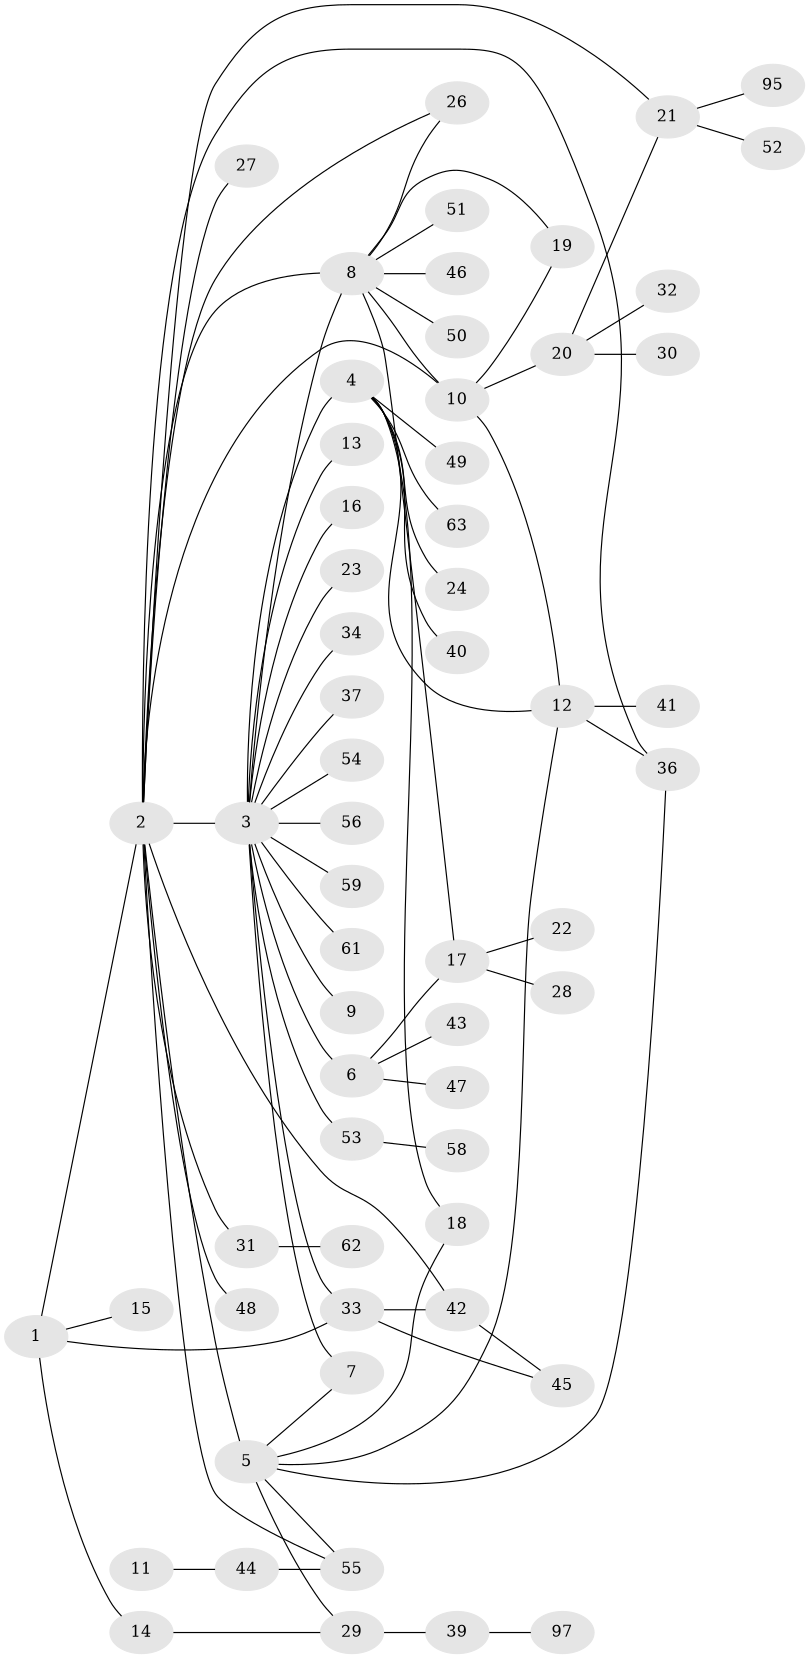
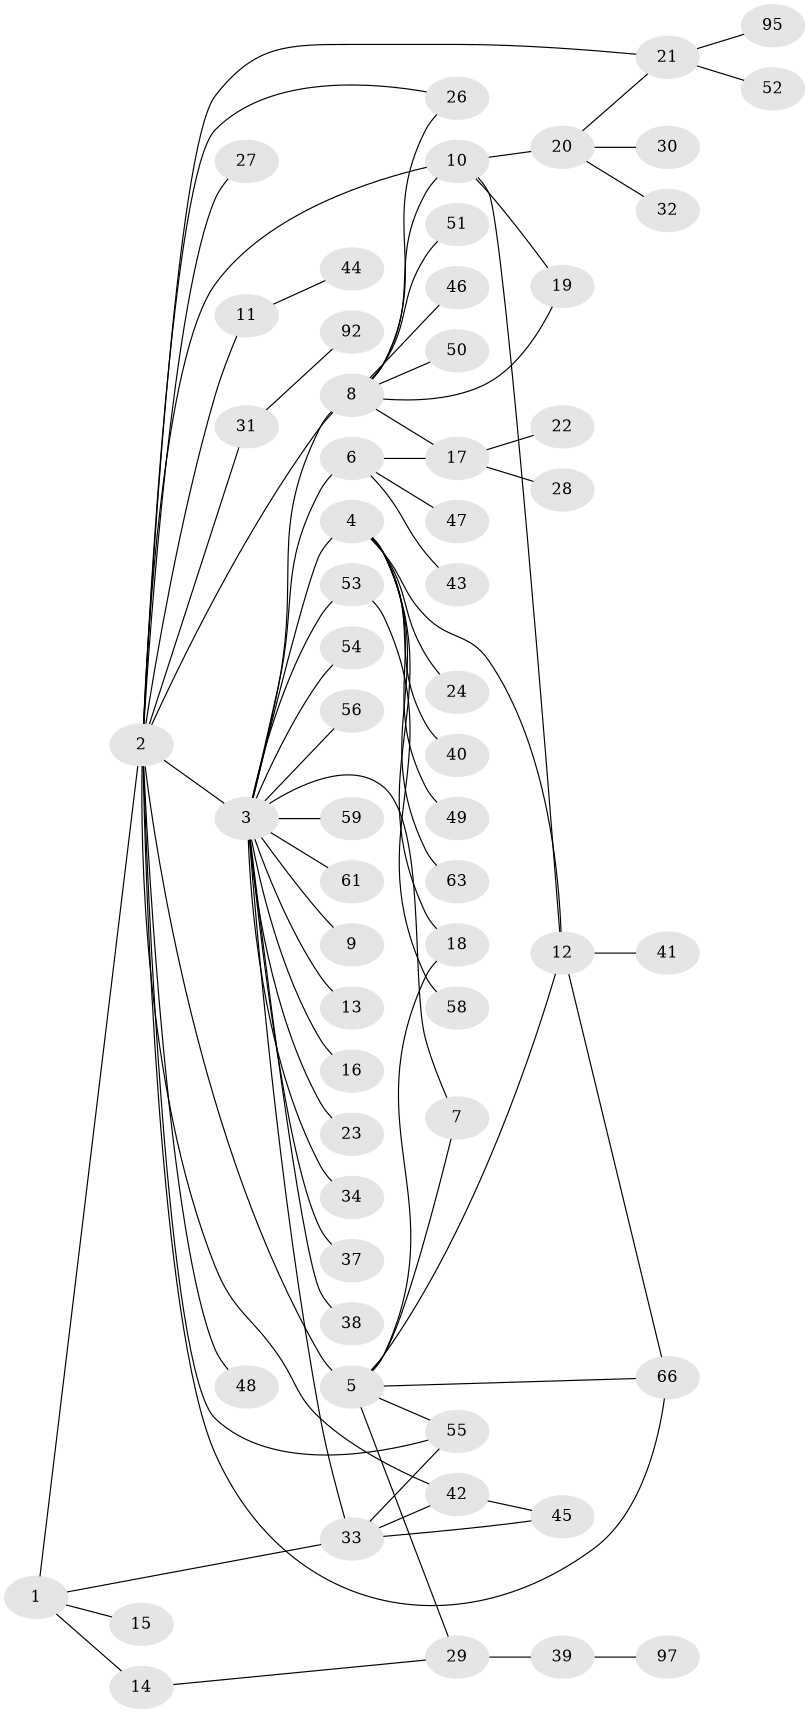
edge "11" -- "2": added
node "36": label "36" -> "66"
node "62": label "62" -> "92"
node "38": added
edge "44" -- "55": now "33" -- "55"
